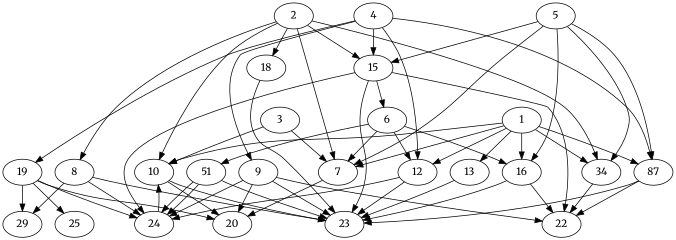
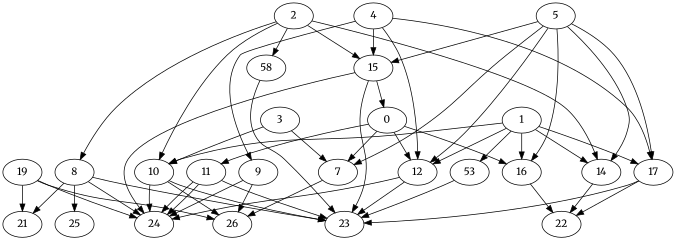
node "18": label "18" -> "58"
edge "4" -> "19": removed
edge "2" -> "7": removed
edge "5" -> "12": added
edge "15" -> "22": removed
node "6": label "6" -> "0"
edge "1" -> "7": removed
node "51": label "51" -> "11"
node "13": label "13" -> "53"
node "34": label "34" -> "14"
node "87": label "87" -> "17"
edge "19" -> "25": now "8" -> "25"
edge "9" -> "22": removed
edge "9" -> "23": removed
edge "24" -> "10": reversed
edge "16" -> "23": removed
node "29": label "29" -> "21"
node "20": label "20" -> "26"
